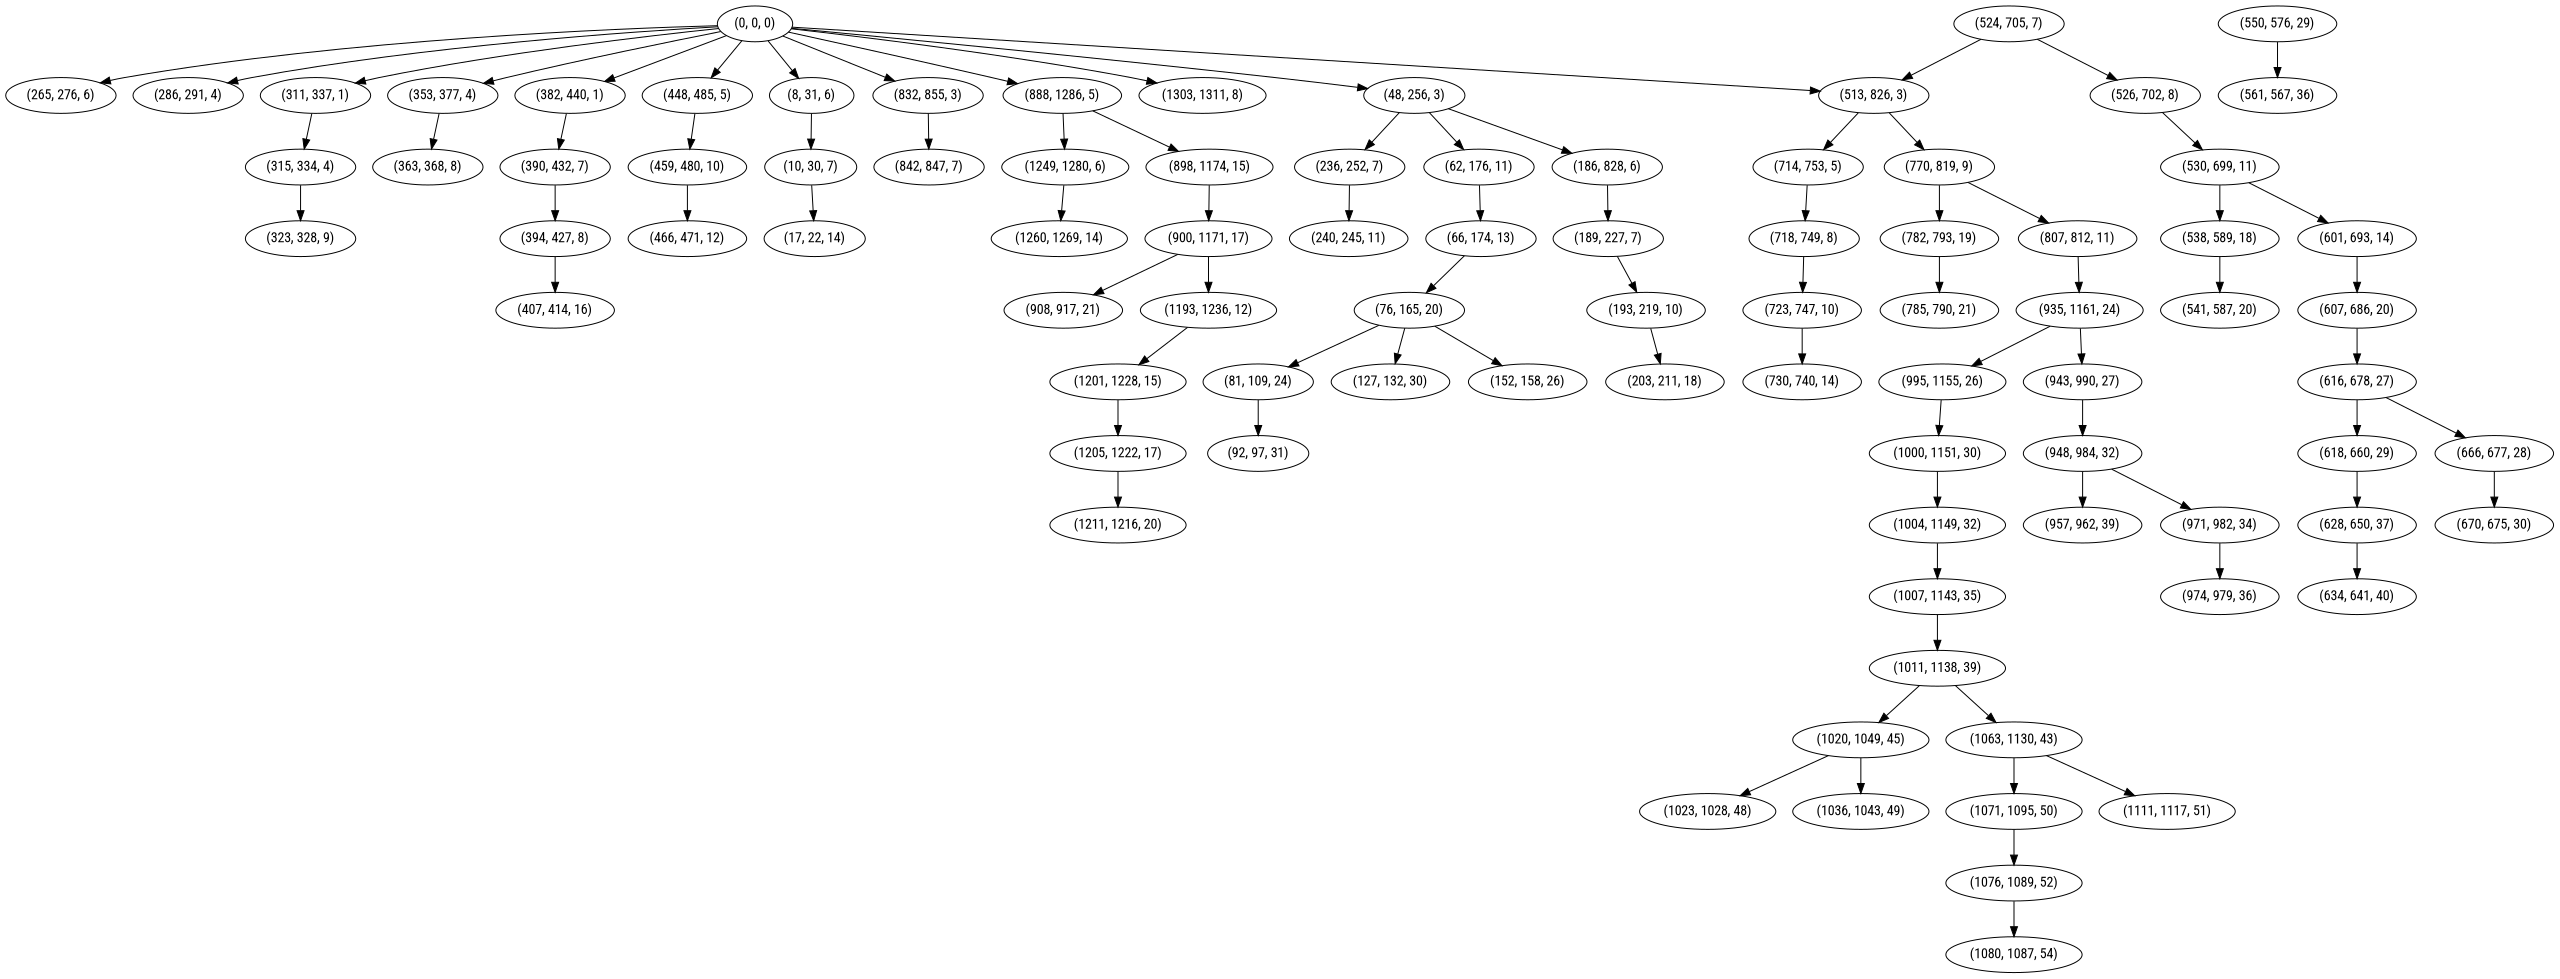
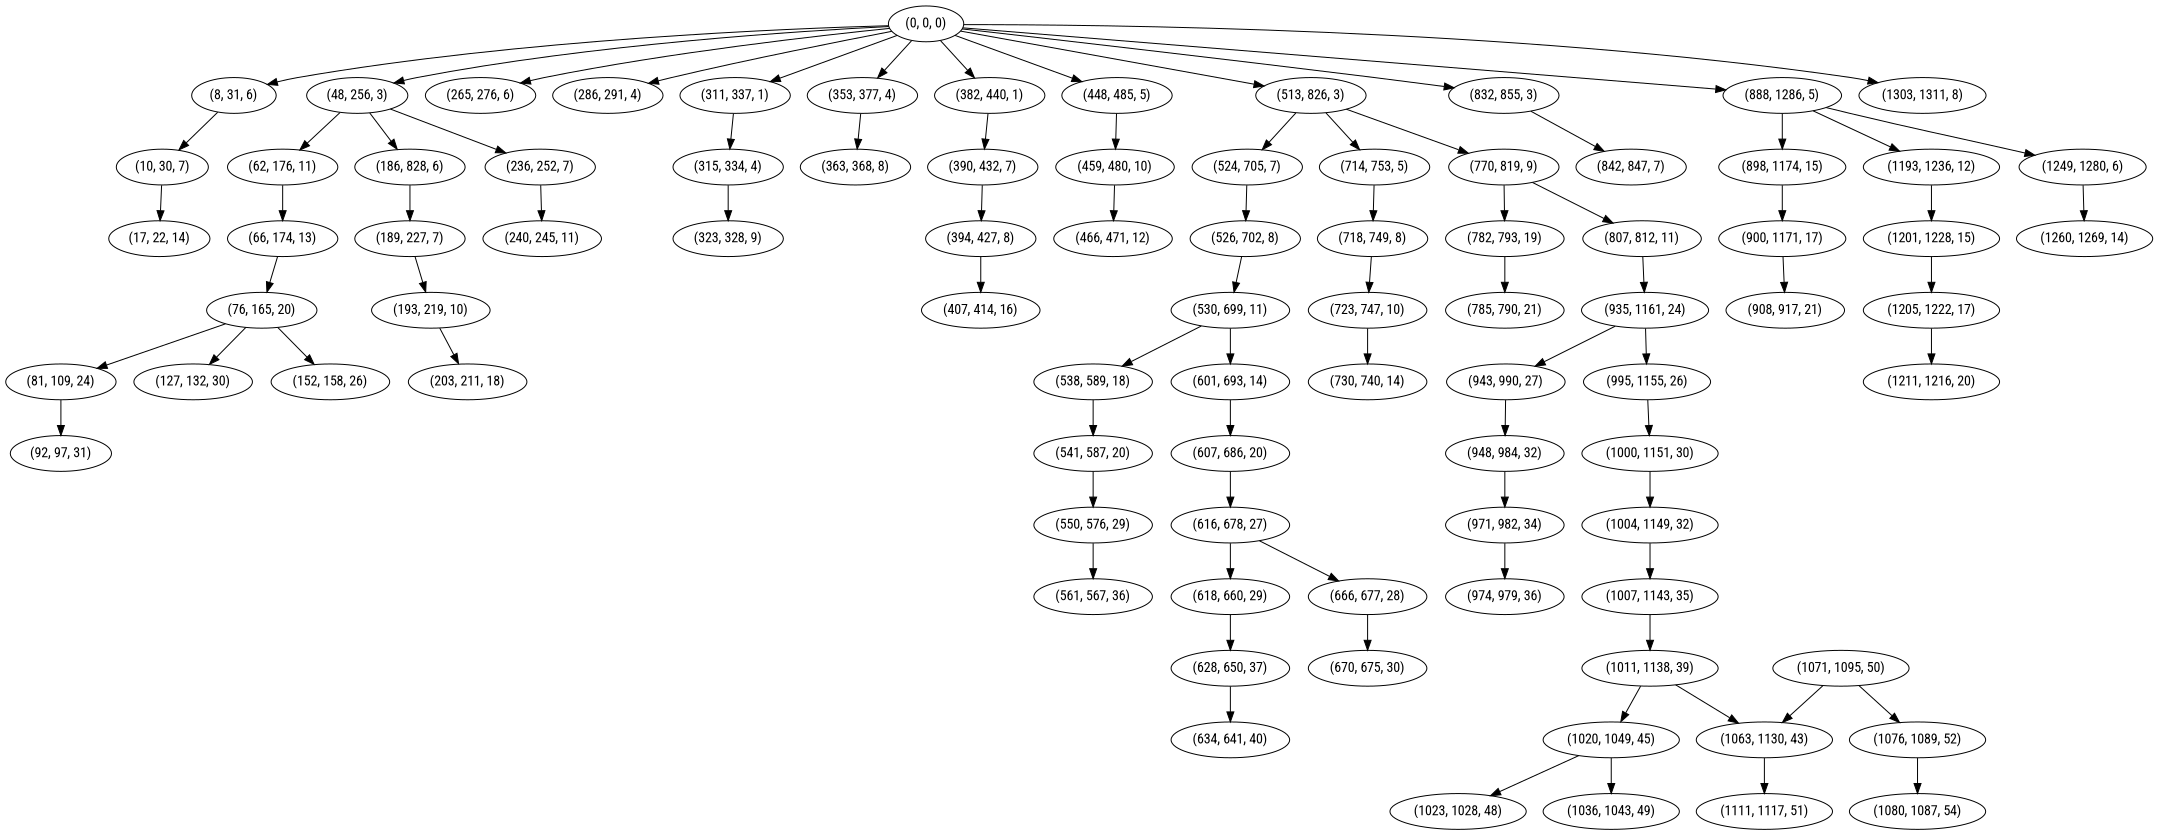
edge "(524, 705, 7)" -> "(513, 826, 3)": reversed
edge "(900, 1171, 17)" -> "(1193, 1236, 12)": now "(888, 1286, 5)" -> "(1193, 1236, 12)"
edge "(541, 587, 20)" -> "(550, 576, 29)": added
node "(957, 962, 39)": removed
edge "(1063, 1130, 43)" -> "(1071, 1095, 50)": reversed
